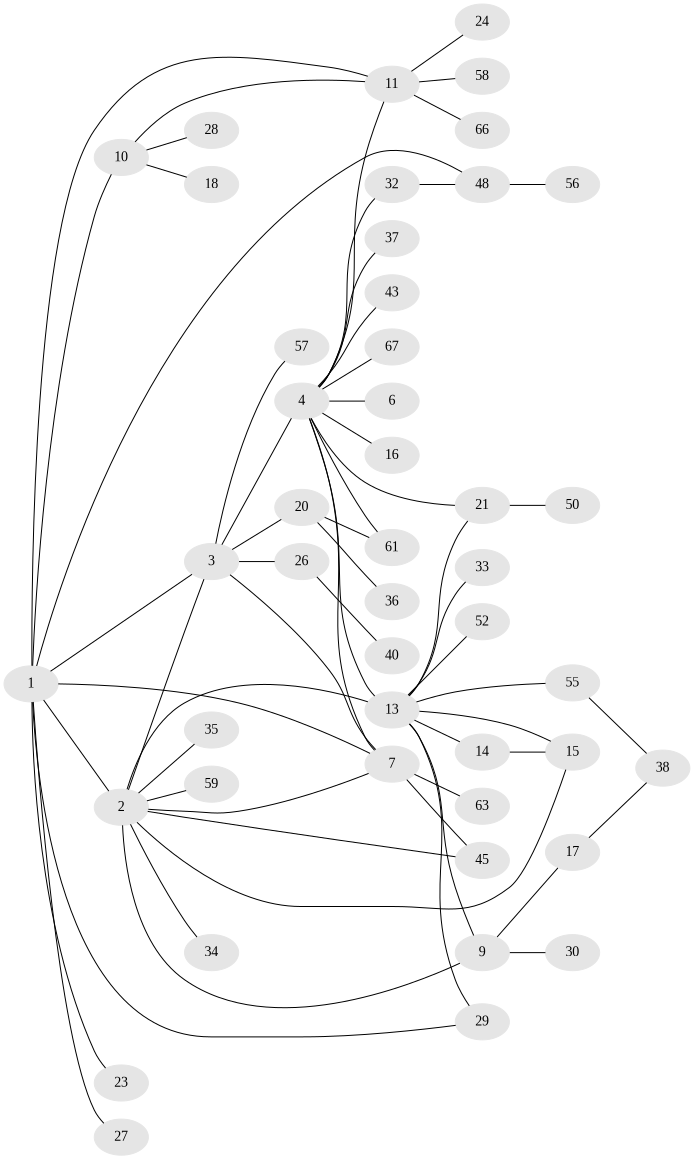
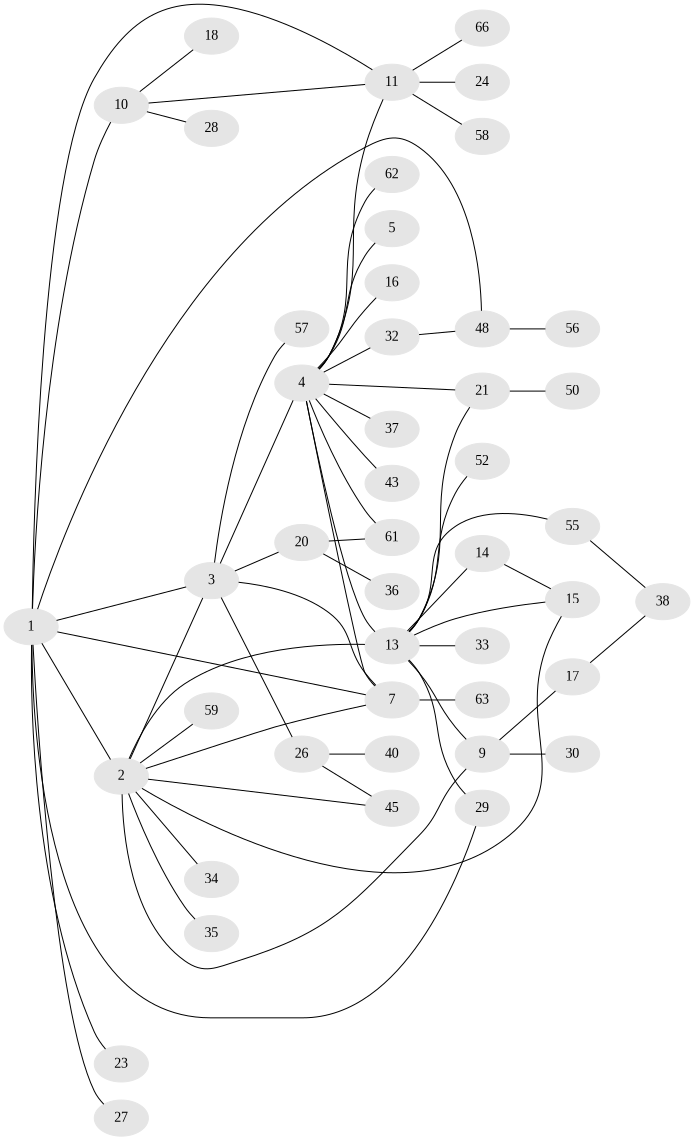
node "67": label "67" -> "62"
node "6": label "6" -> "5"
edge "7" -- "45": now "26" -- "45"
